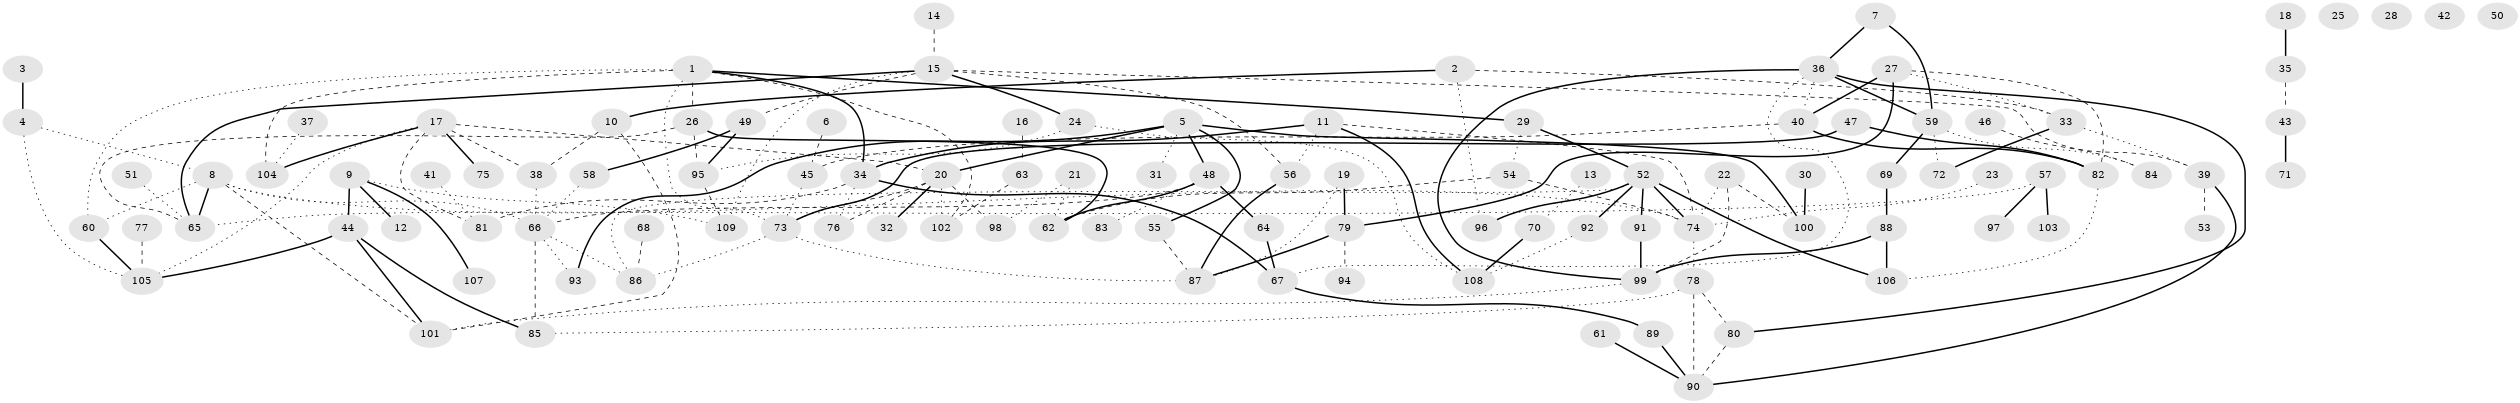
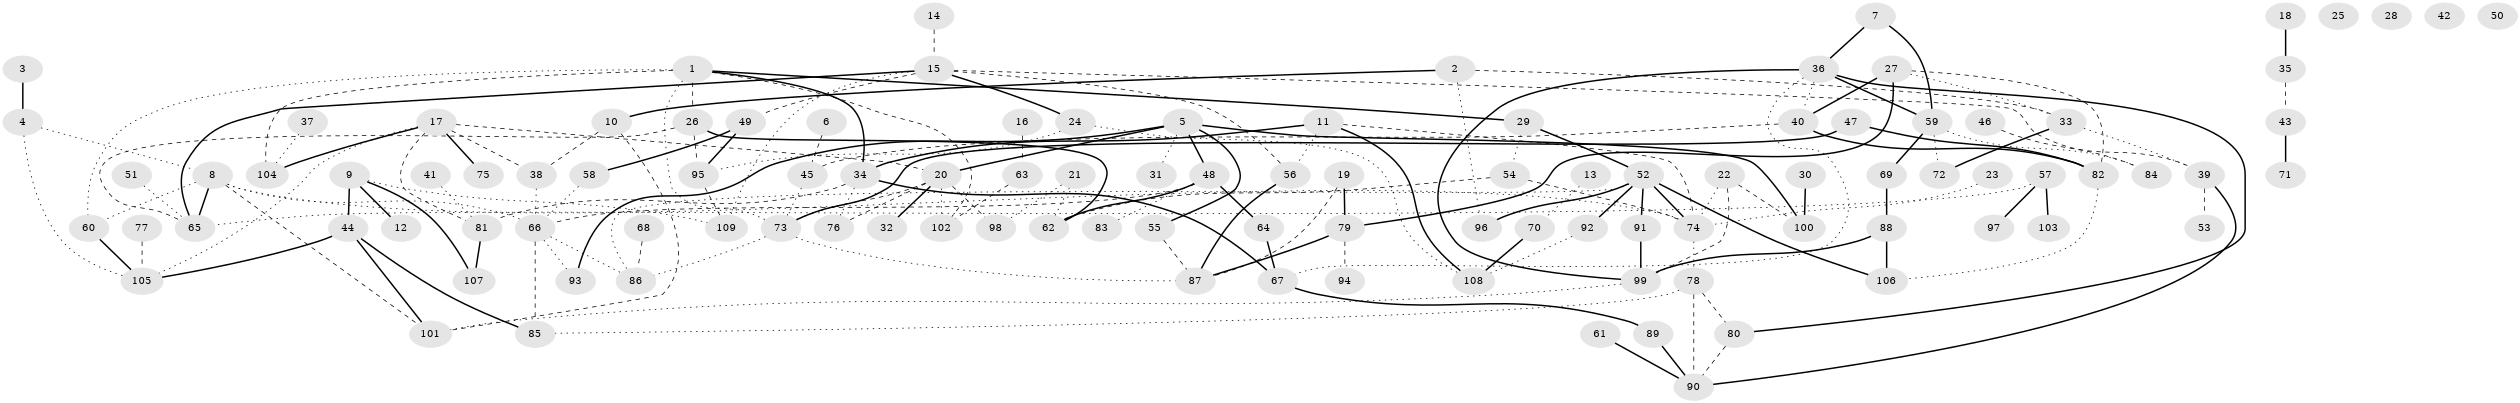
edge "19" -- "87": style dotted -> dashed
edge "81" -- "107": added
